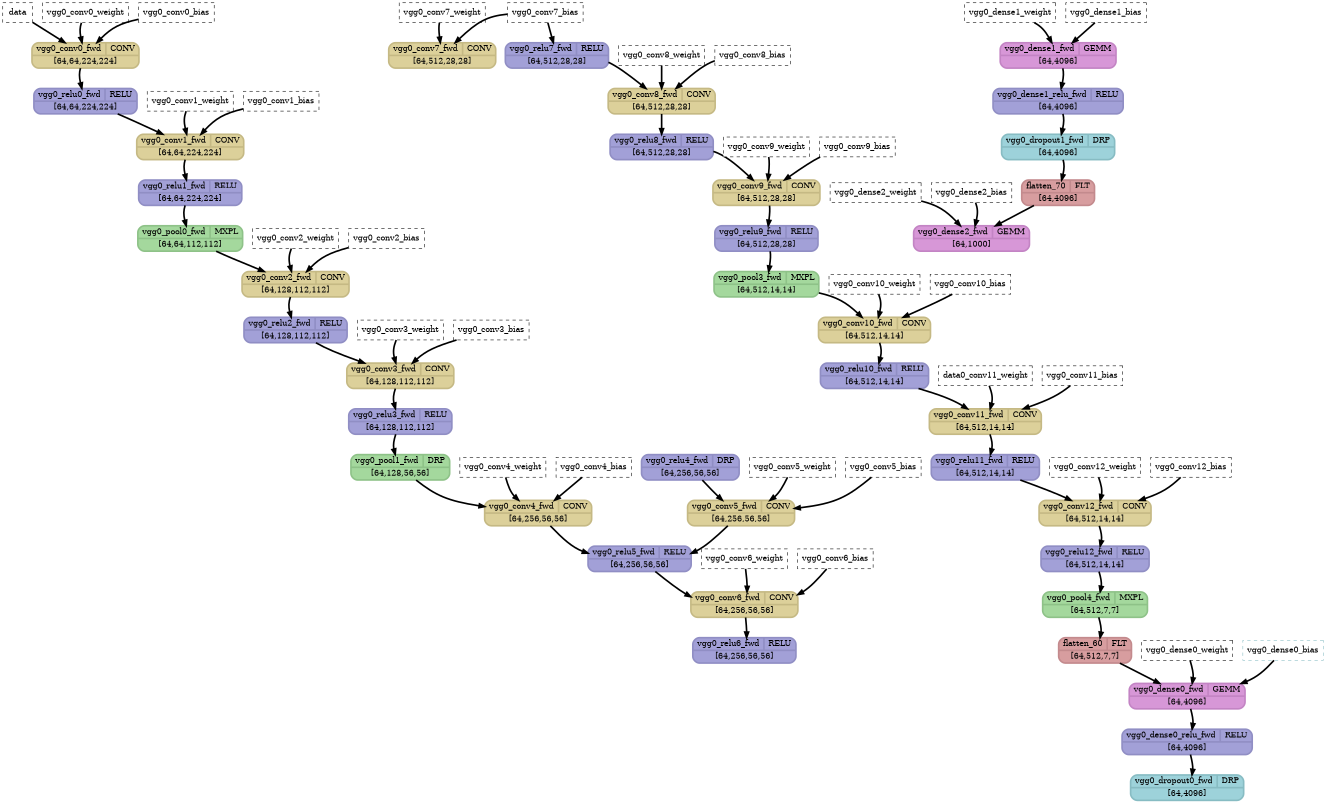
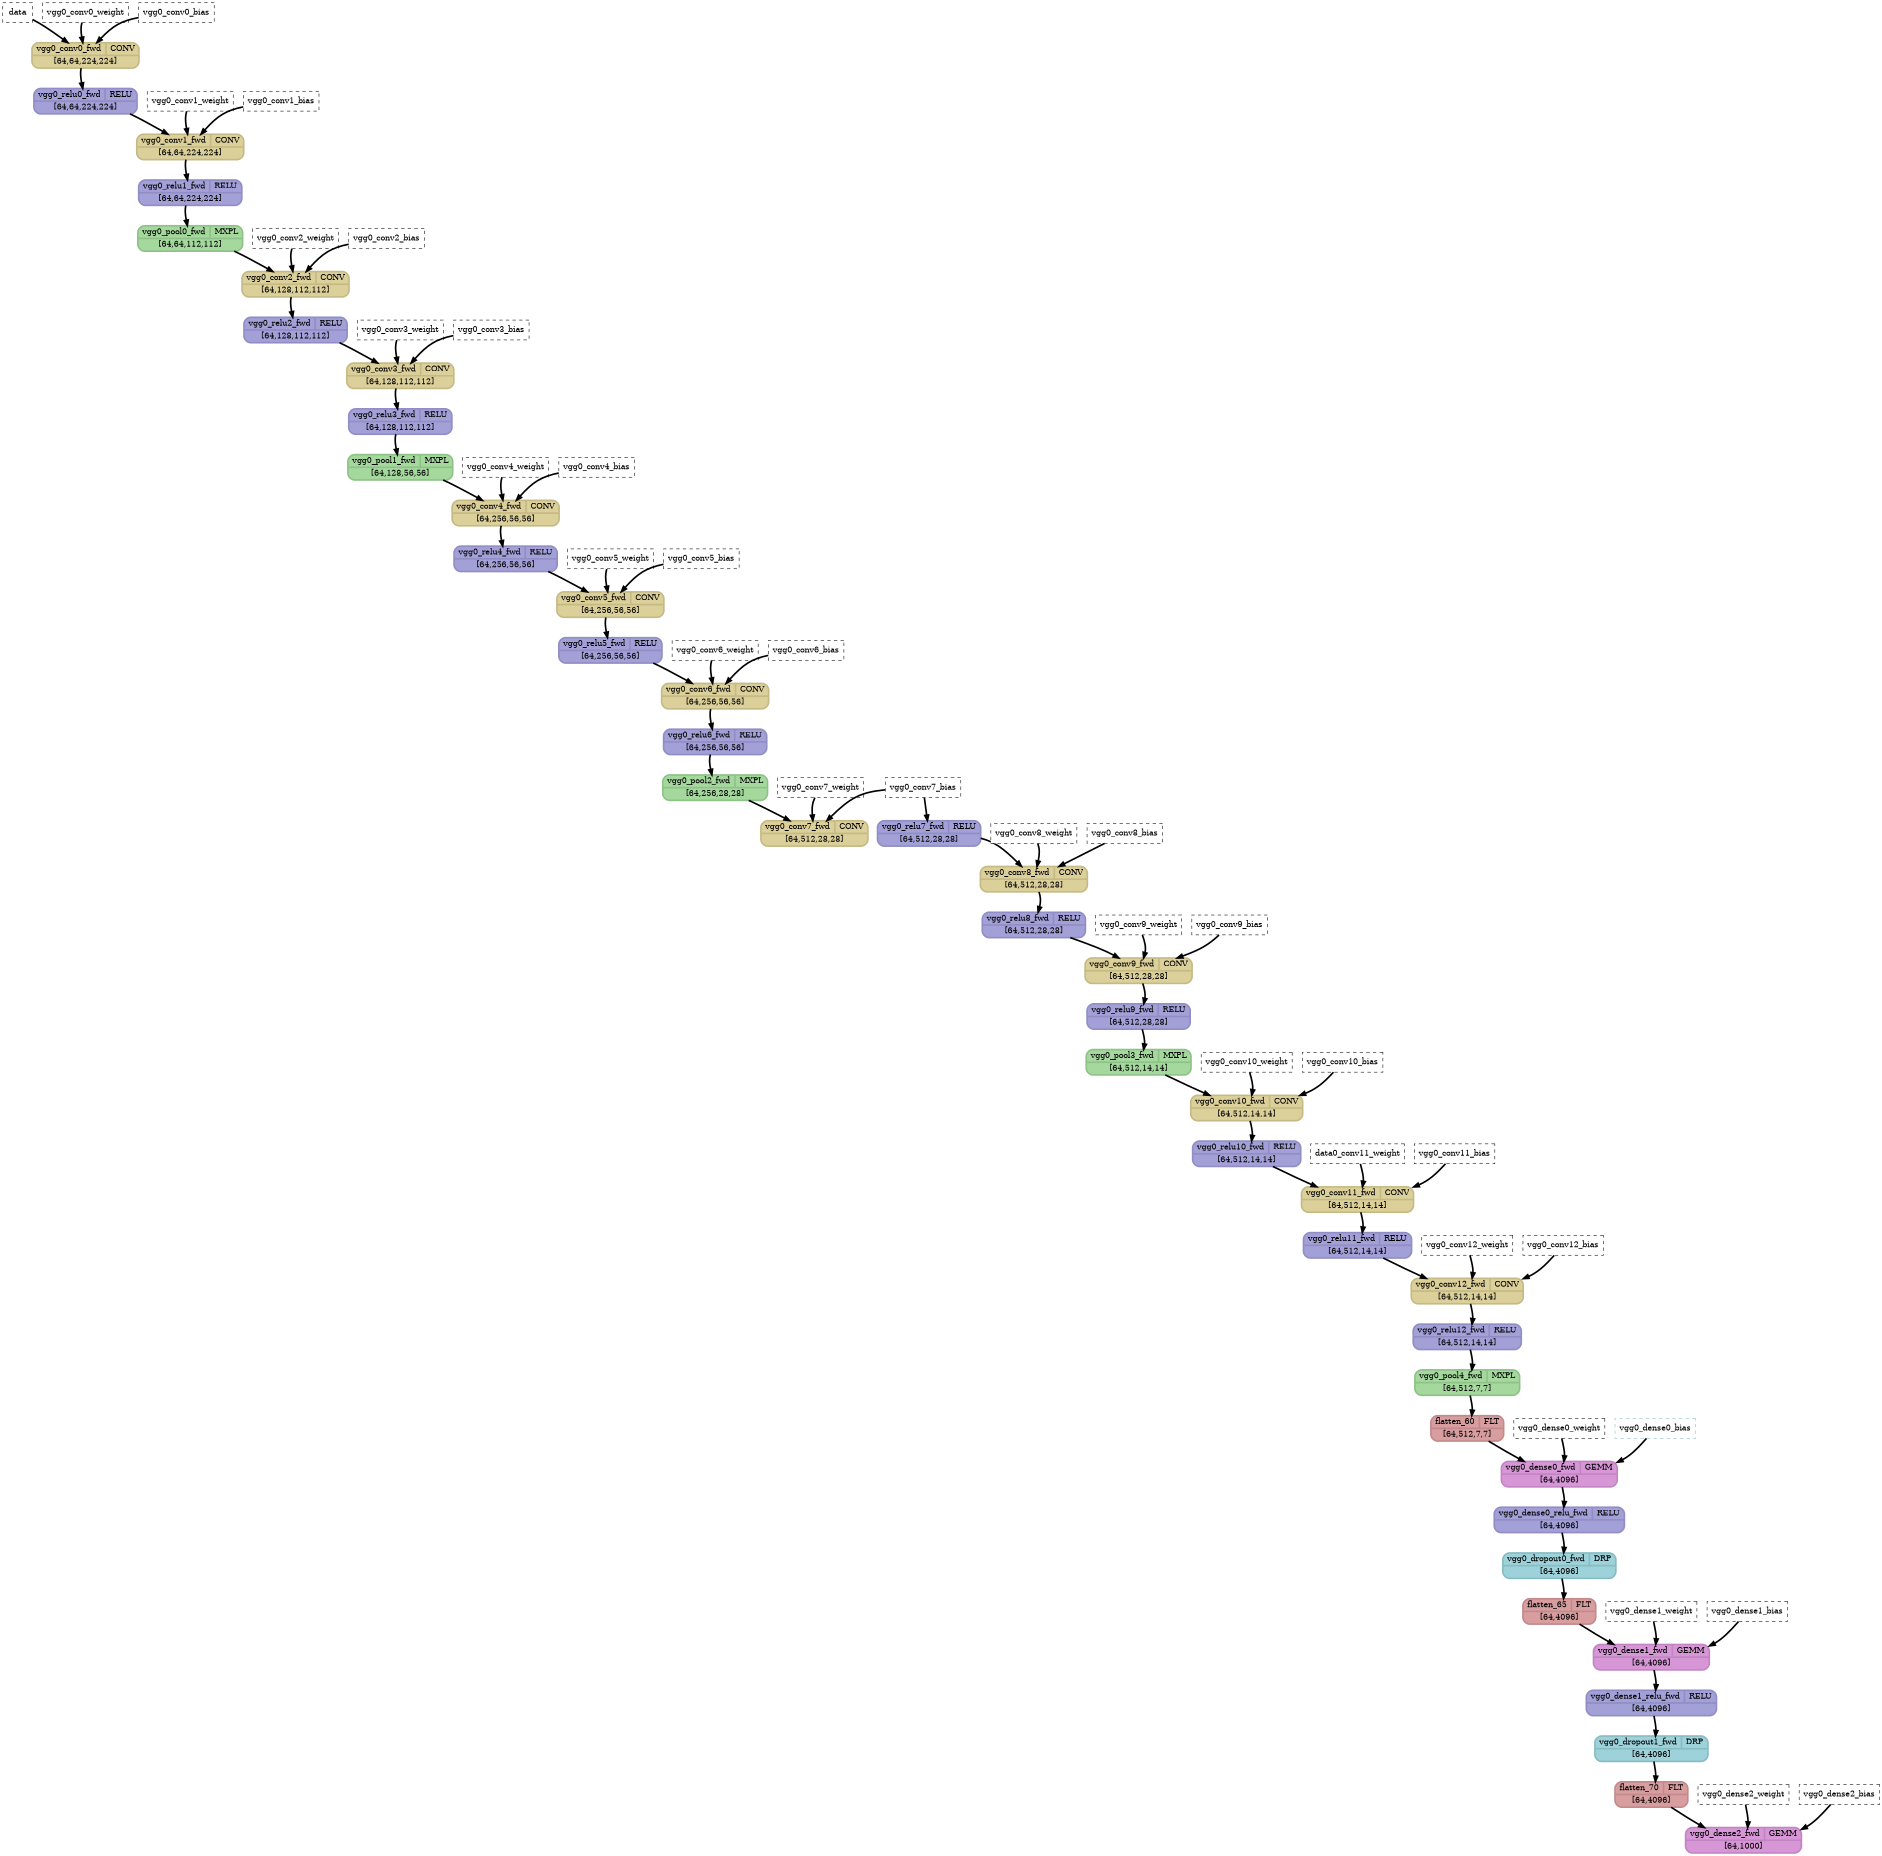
node "vgg0_pool1_fwd": text "DRP" -> "MXPL"
node "vgg0_relu4_fwd": text "DRP" -> "RELU"
edge "vgg0_conv4_fwd" -> "vgg0_relu5_fwd": now "vgg0_conv4_fwd" -> "vgg0_relu4_fwd"
node "vgg0_pool2_fwd": added
node "flatten_65": added
